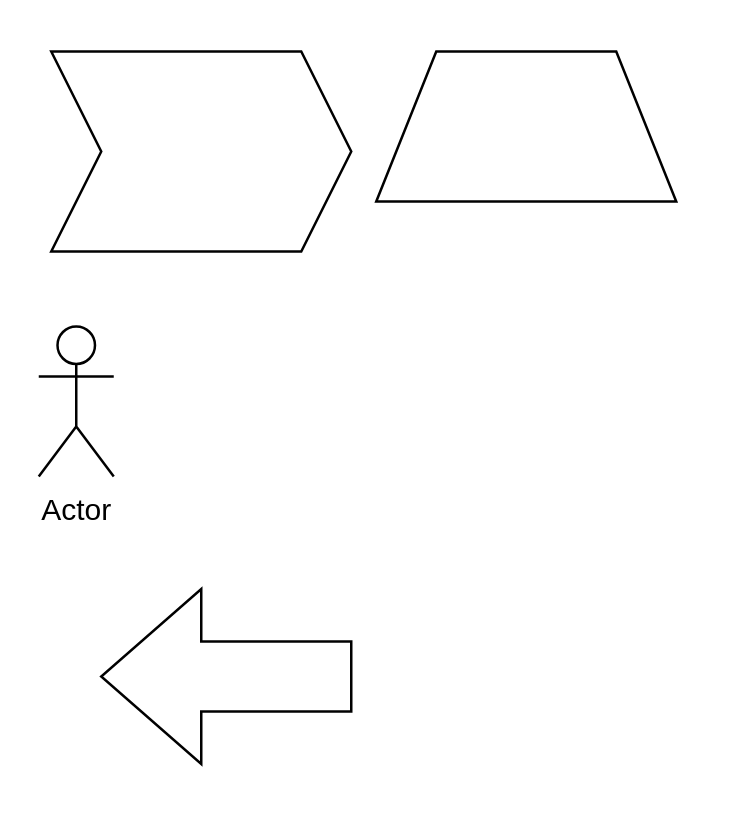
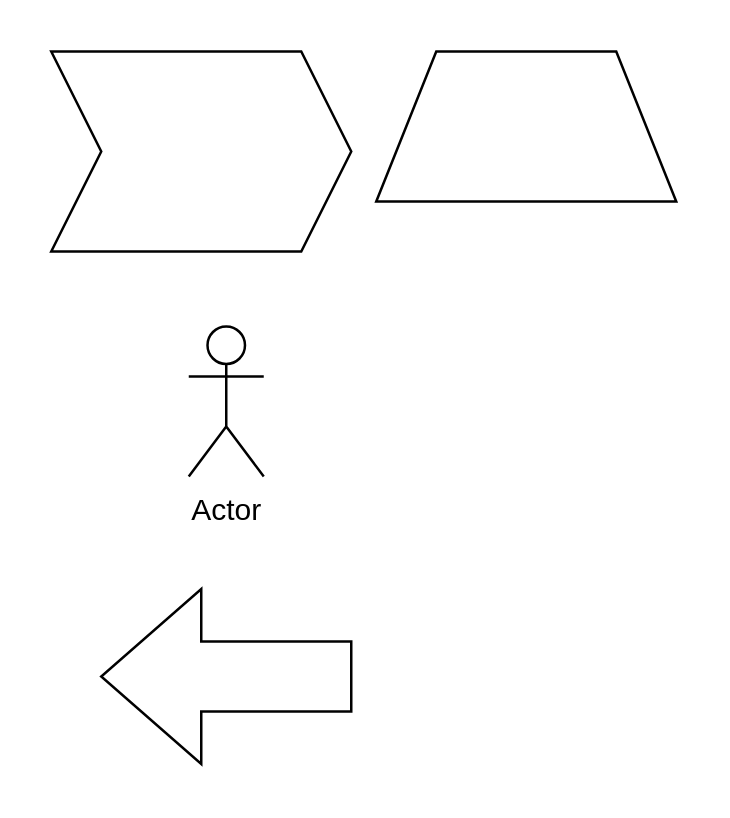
node "Actor": moved (76, 401) -> (226, 401)
